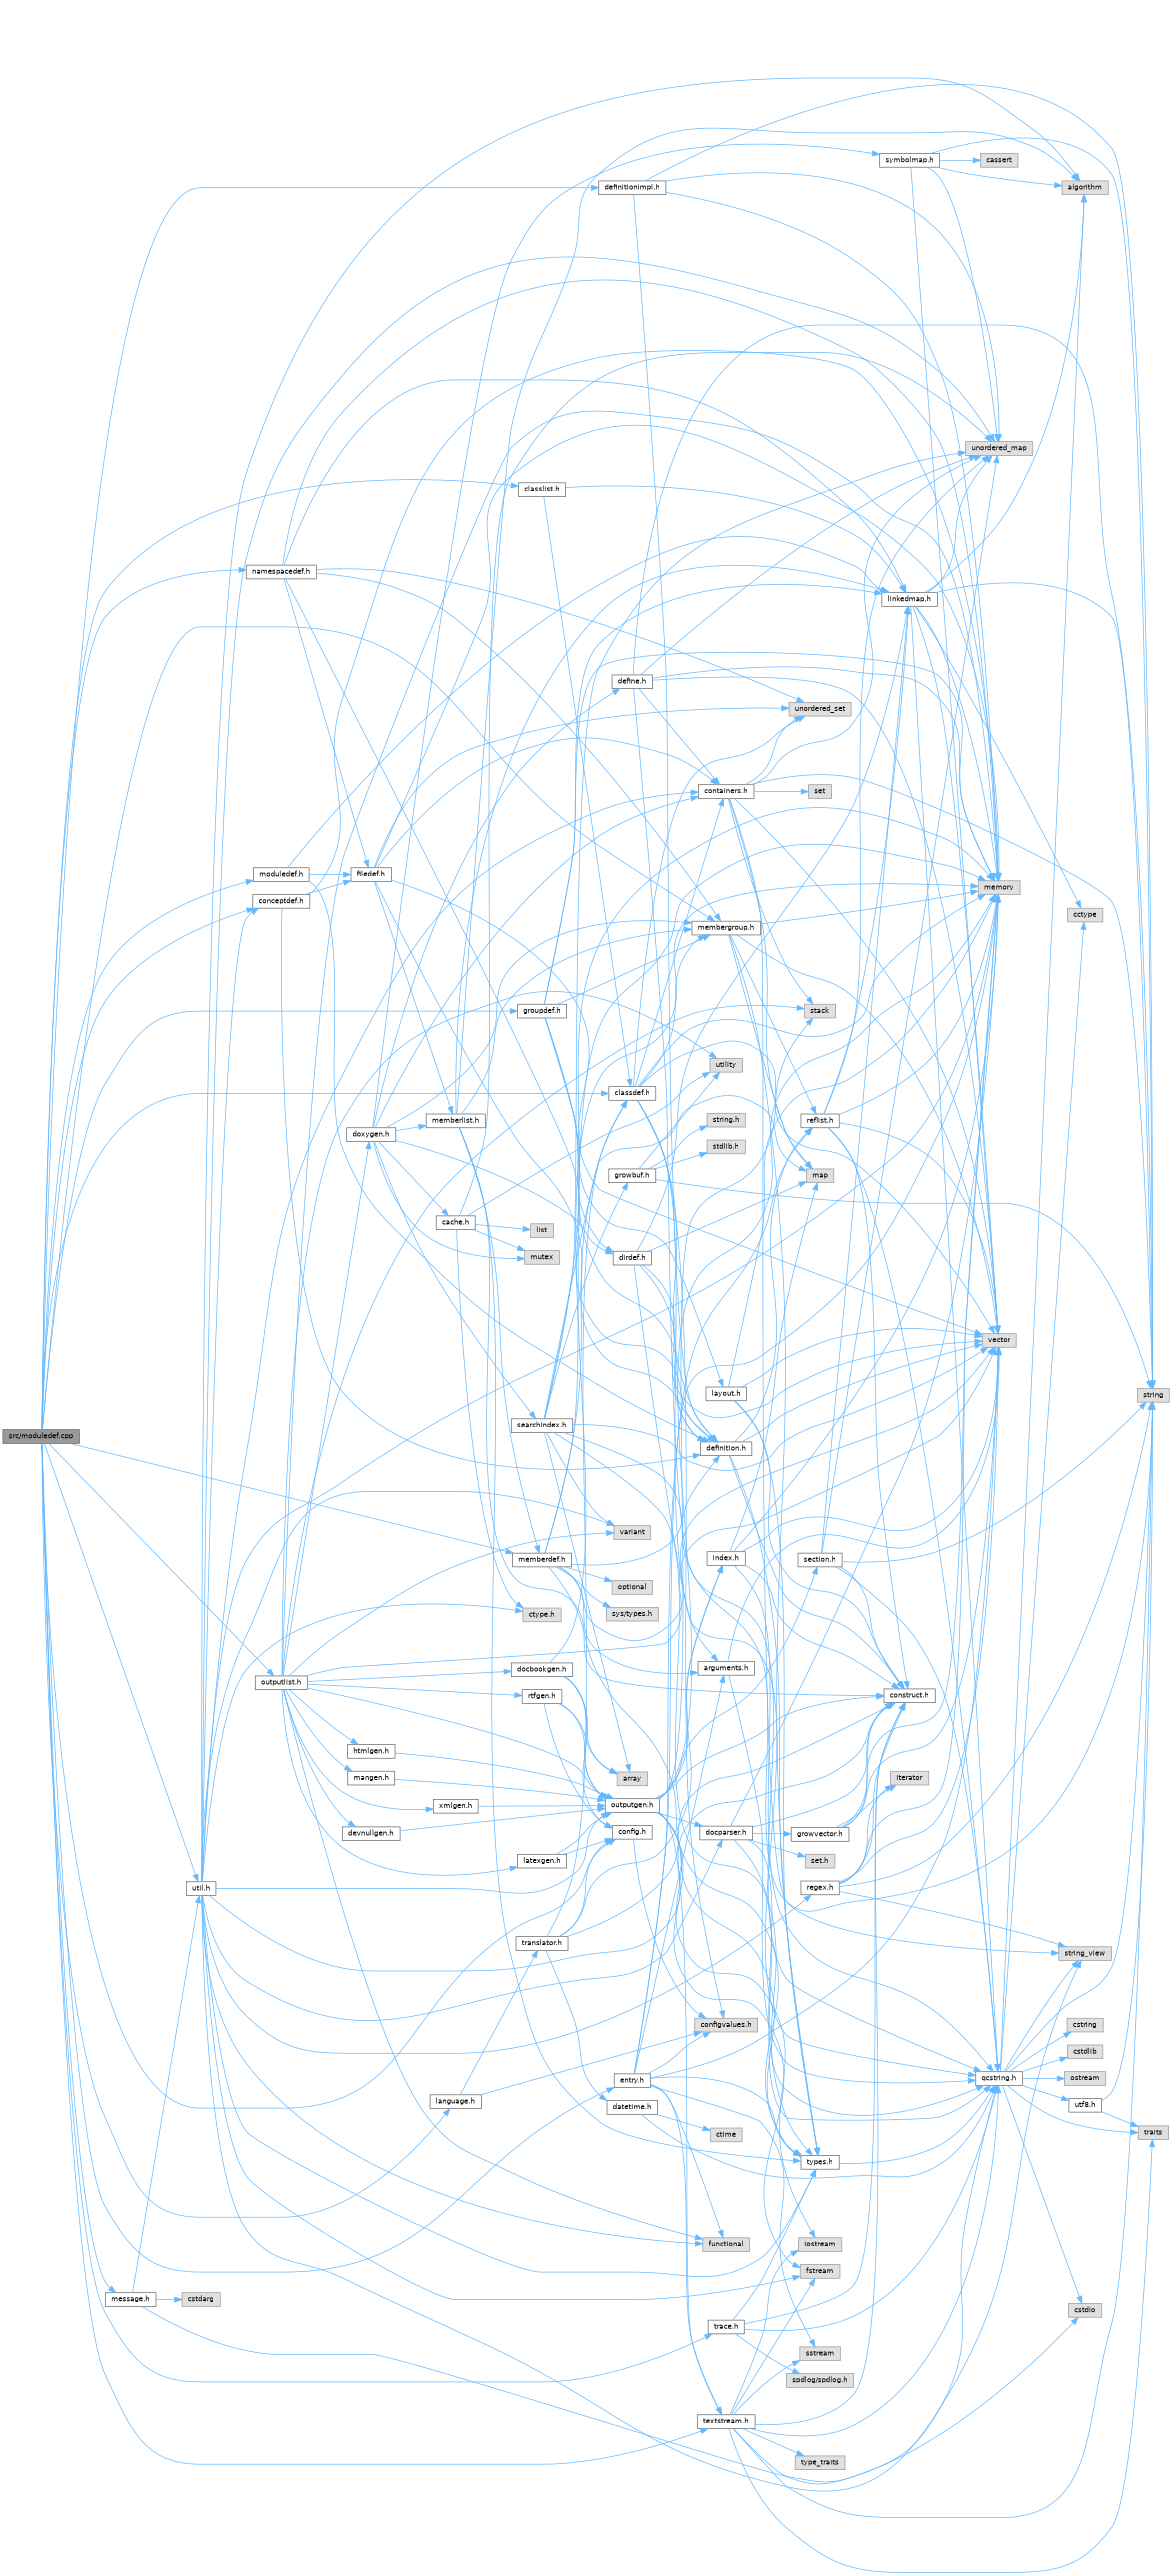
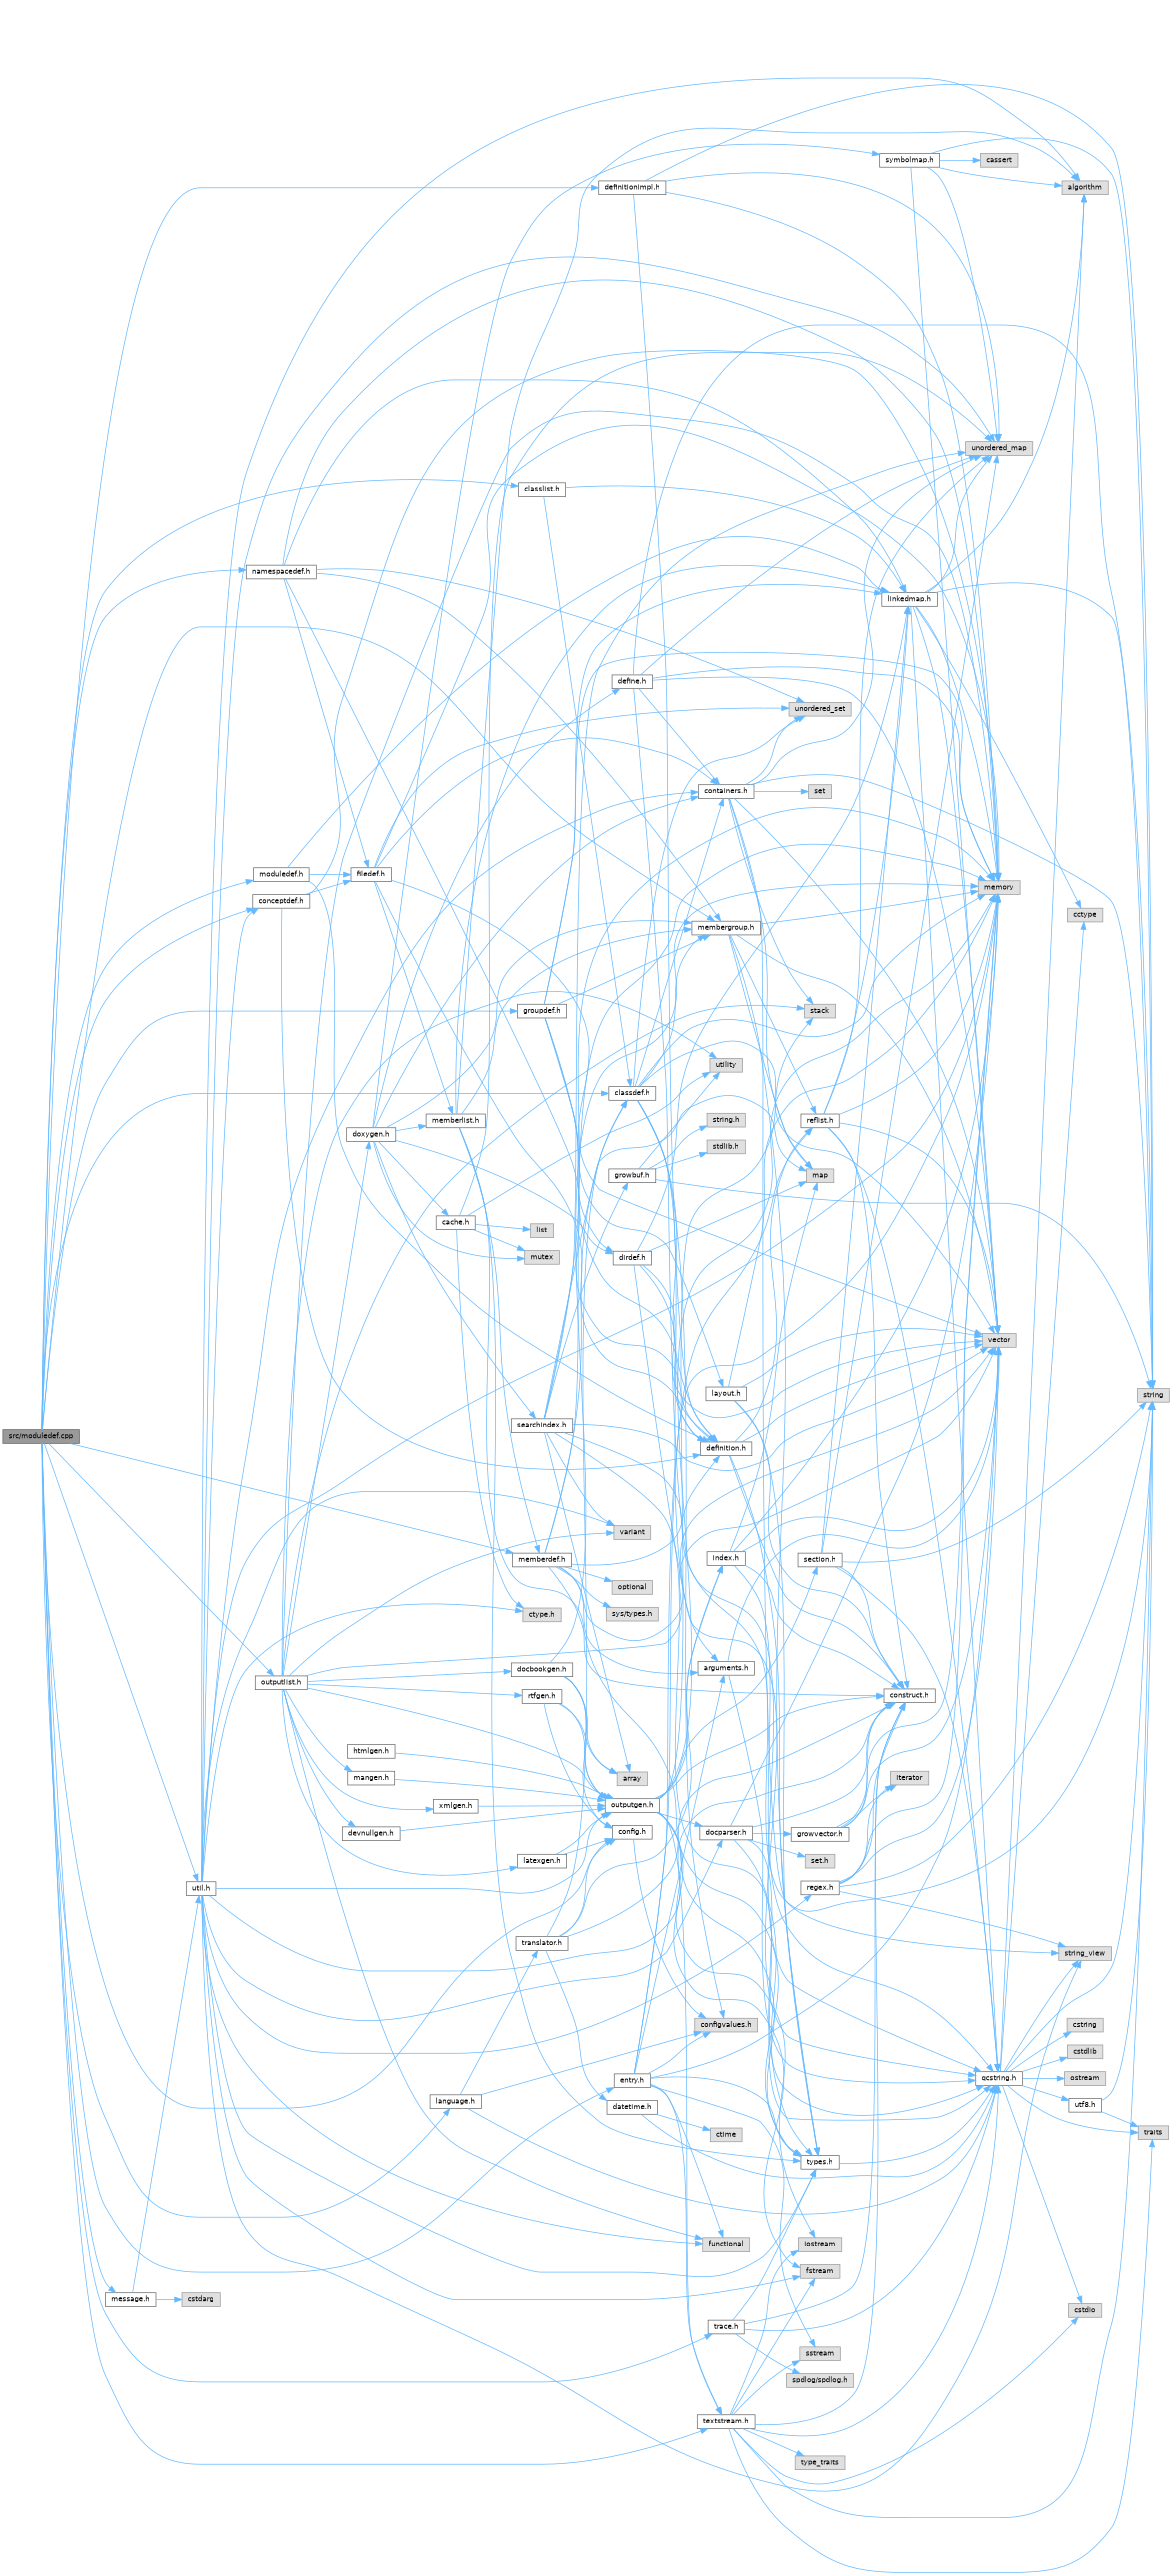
edge "outputlist.h" -> "htmlgen.h": removed
edge "message.h" -> "qcstring.h": now "language.h" -> "qcstring.h"
